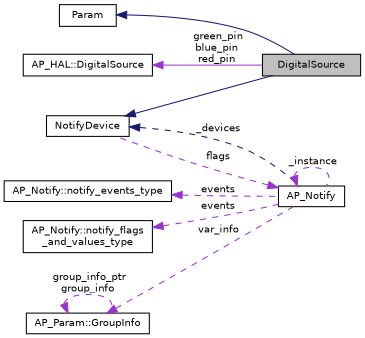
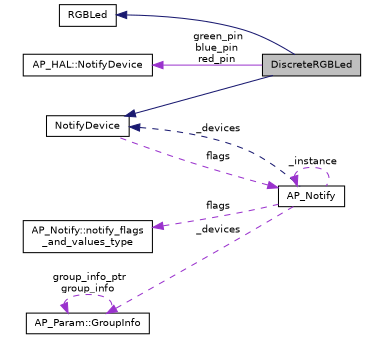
node "Param": label "Param" -> "RGBLed"
node "AP_HAL::DigitalSource": label "AP_HAL::DigitalSource" -> "AP_HAL::NotifyDevice"
node "DigitalSource": label "DigitalSource" -> "DiscreteRGBLed"
node "AP_Notify::notify_events_type": removed
edge "AP_Notify" -> "AP_Notify::notify_flags _and_values_type": label " events" -> " flags"
edge "AP_Notify" -> "AP_Param::GroupInfo": label " var_info" -> " _devices"
